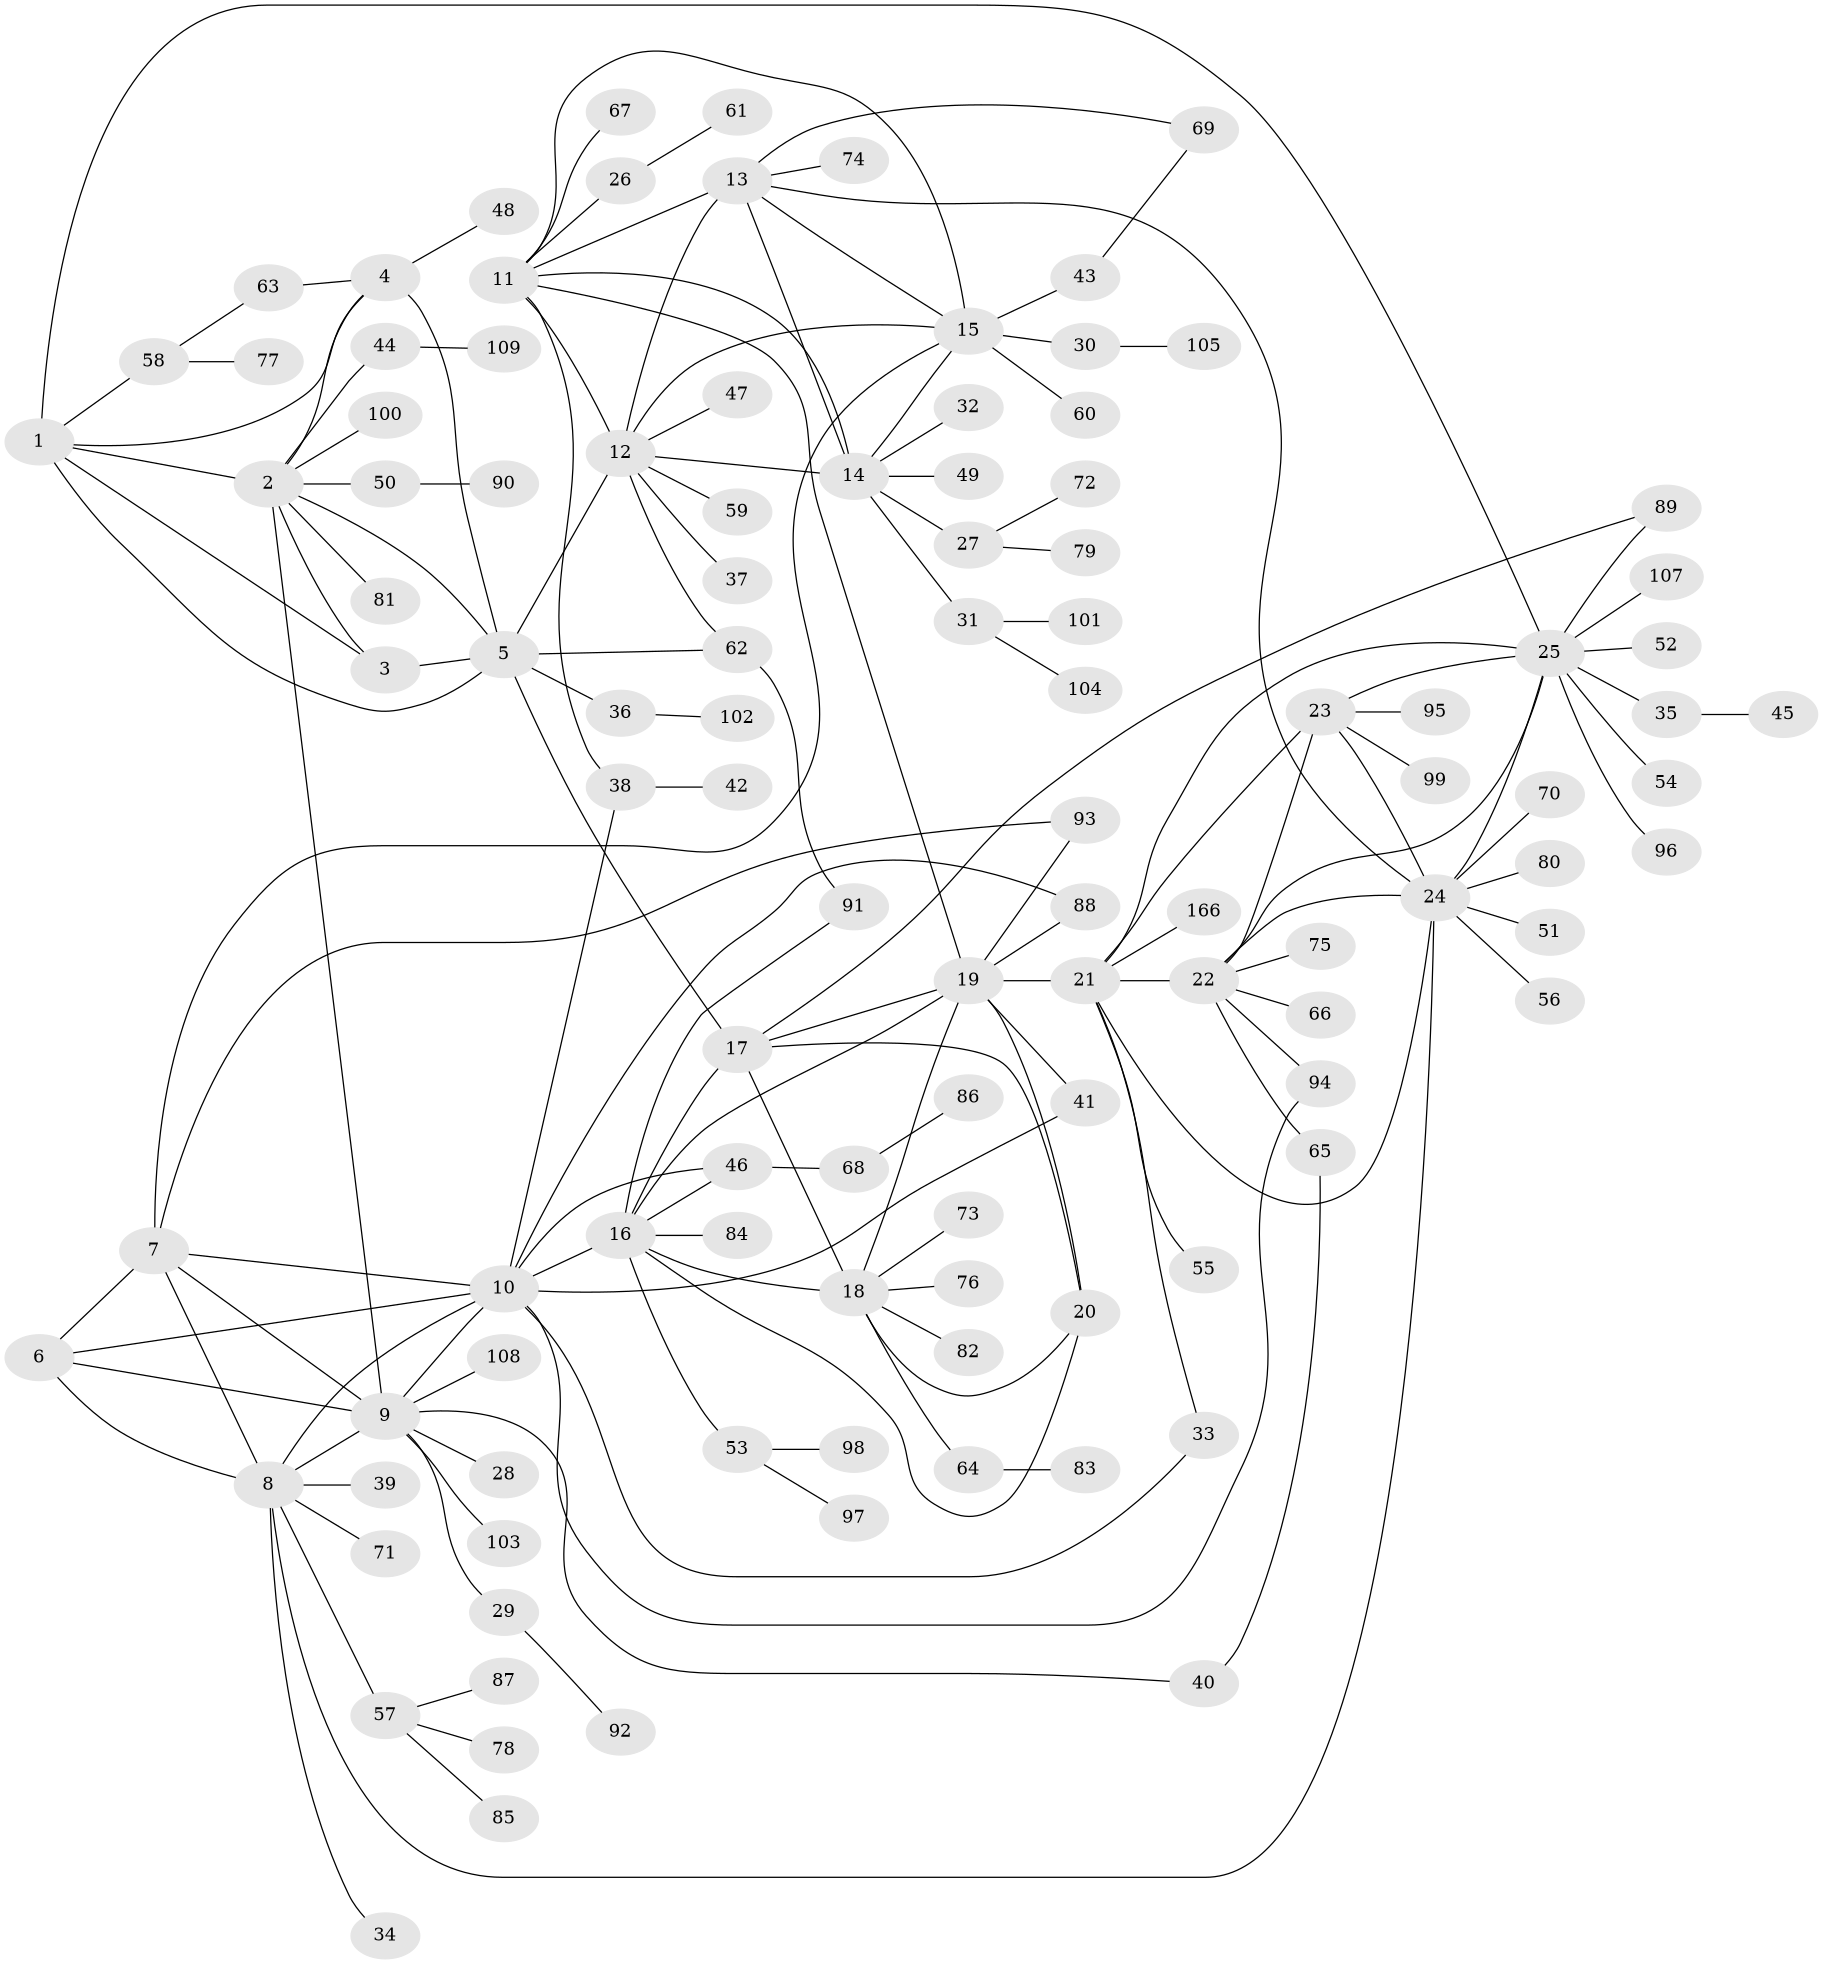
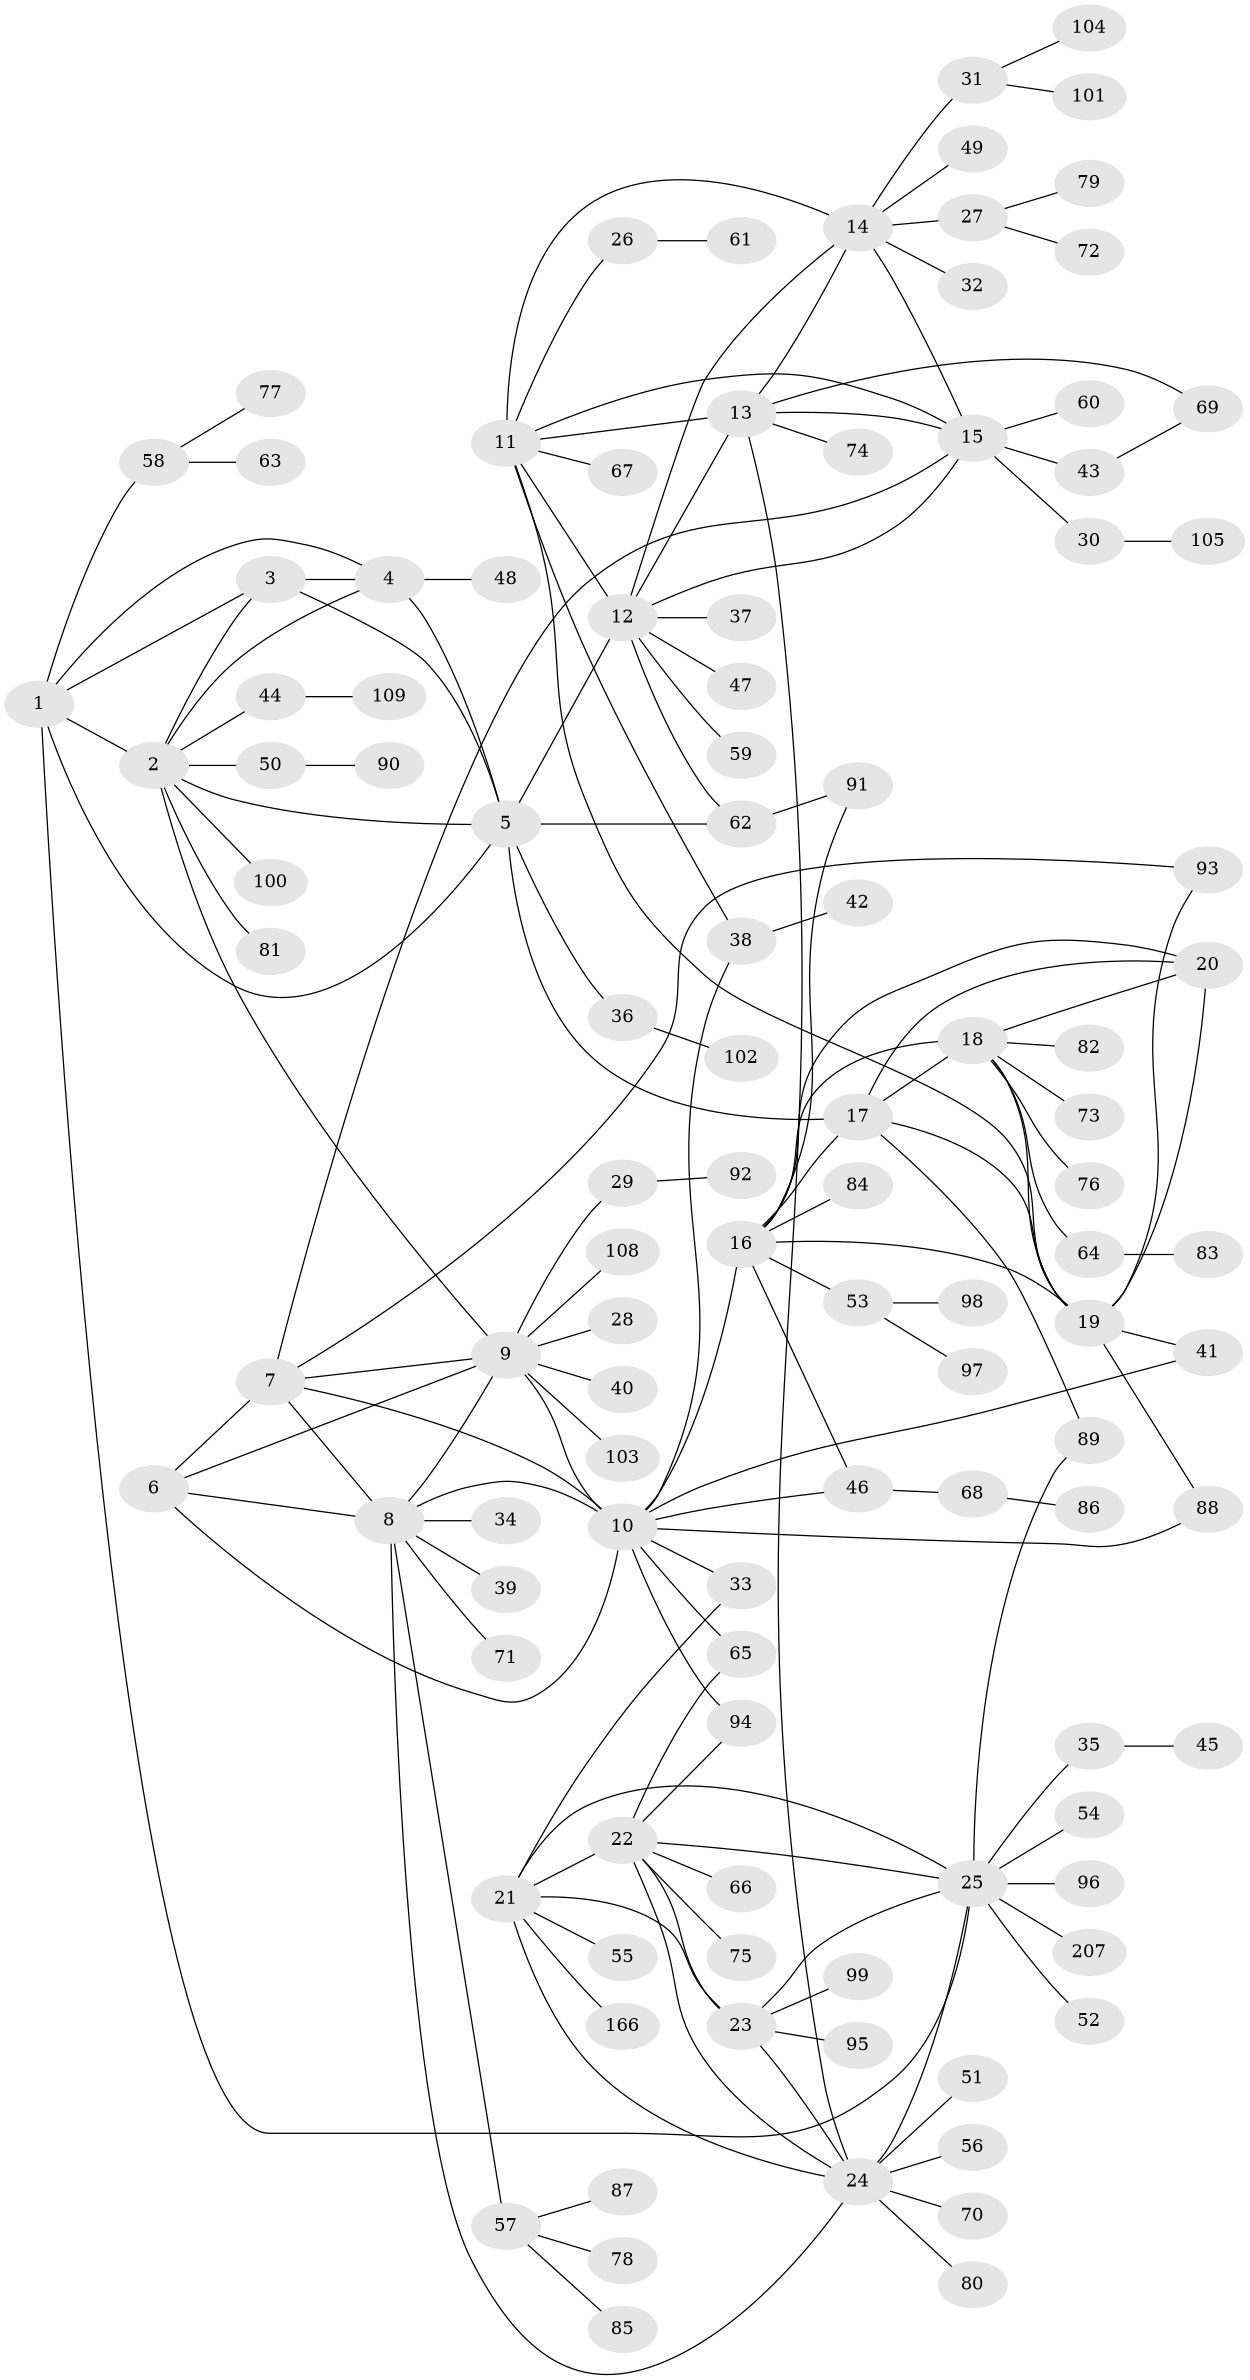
edge "4" -- "63": now "4" -- "3"
node "107": label "107" -> "207"
edge "19" -- "21": removed
edge "65" -- "40": now "65" -- "10"
